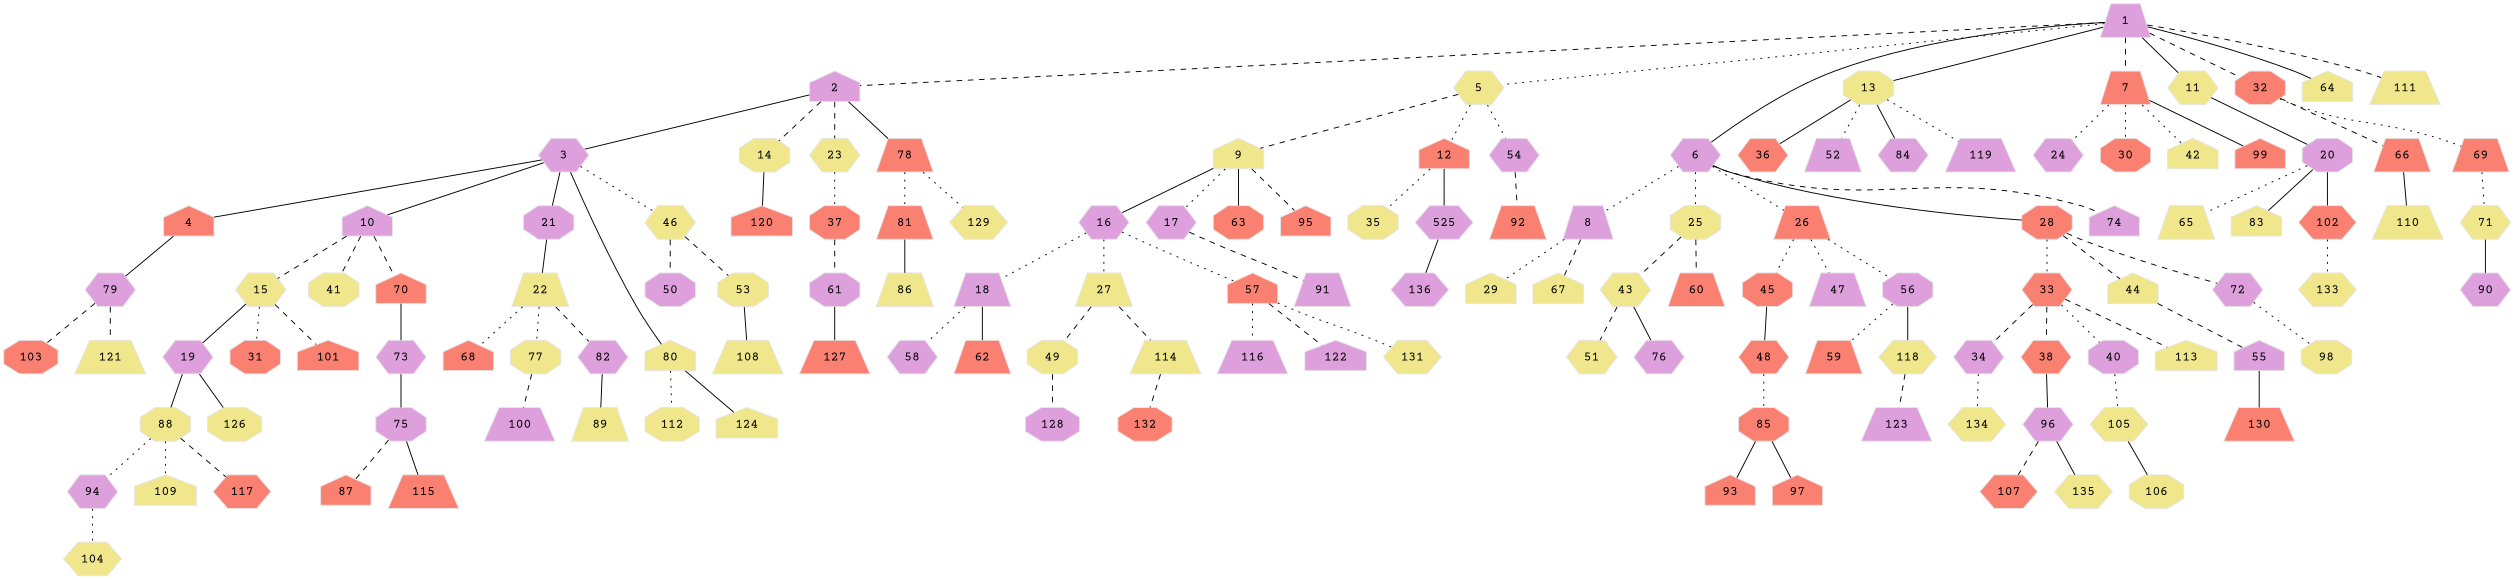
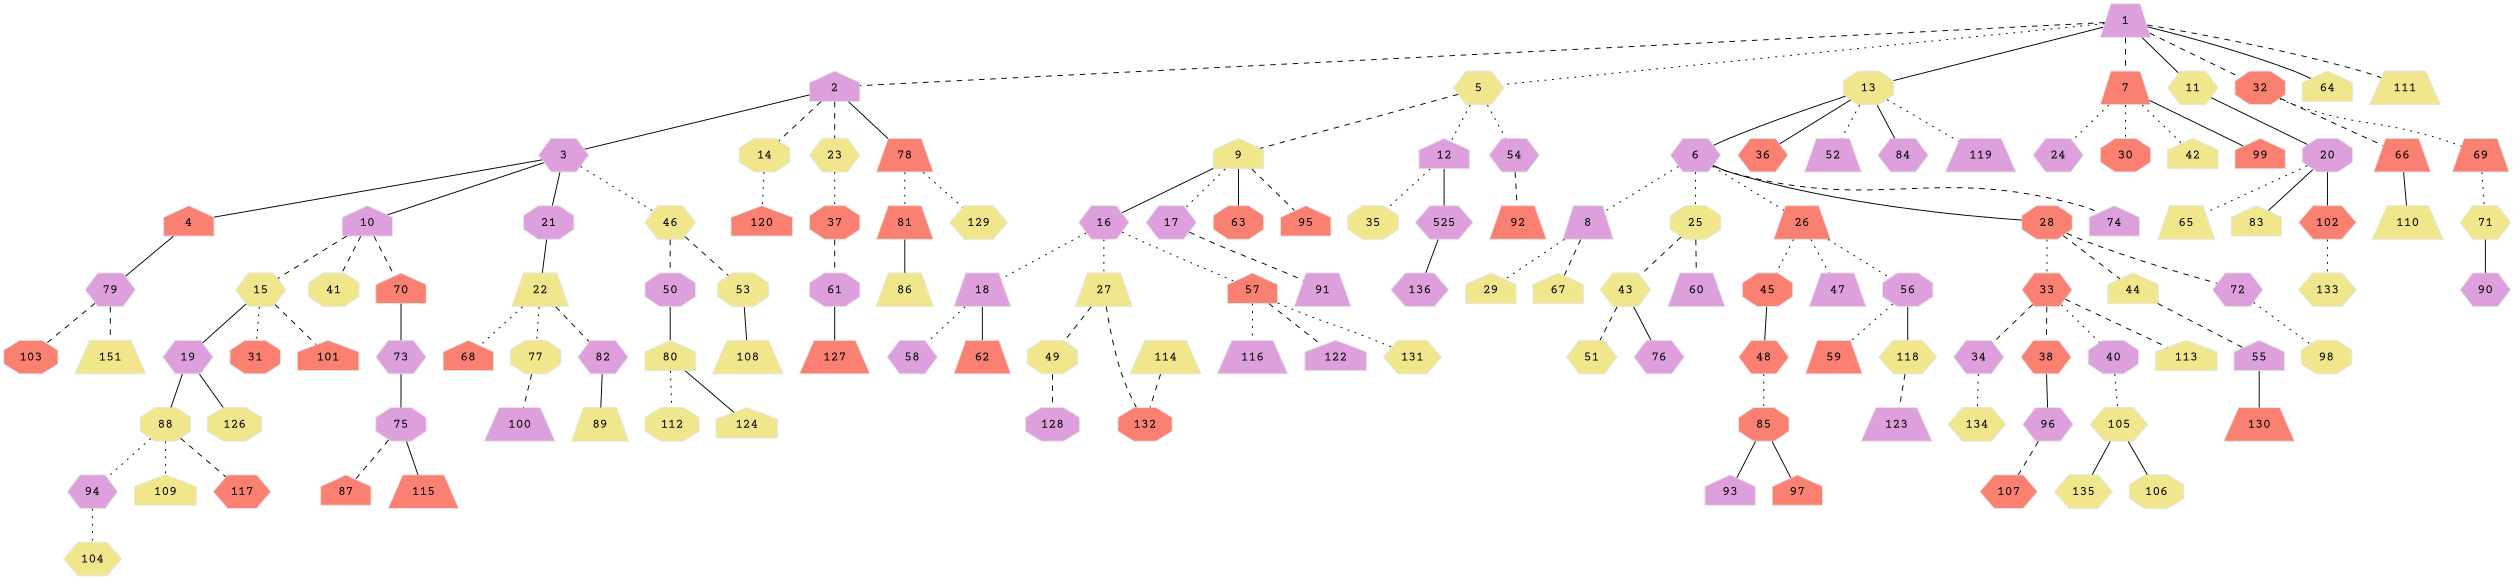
edge "1" -- "6": now "13" -- "6"
node "12": fillcolor salmon -> plum
edge "14" -- "120": style solid -> dotted
edge "3" -- "80": now "50" -- "80"
node "60": fillcolor salmon -> plum
edge "27" -- "114": now "27" -- "132"
node "121": label "121" -> "151"
edge "96" -- "135": now "105" -- "135"
node "93": fillcolor salmon -> plum
